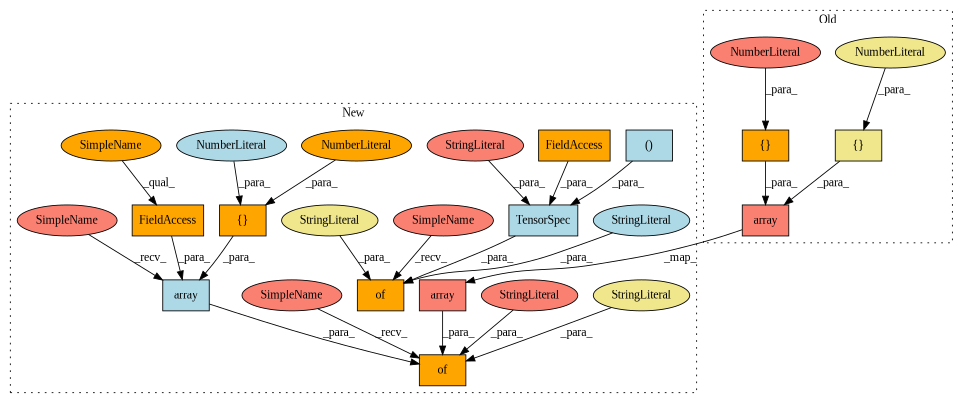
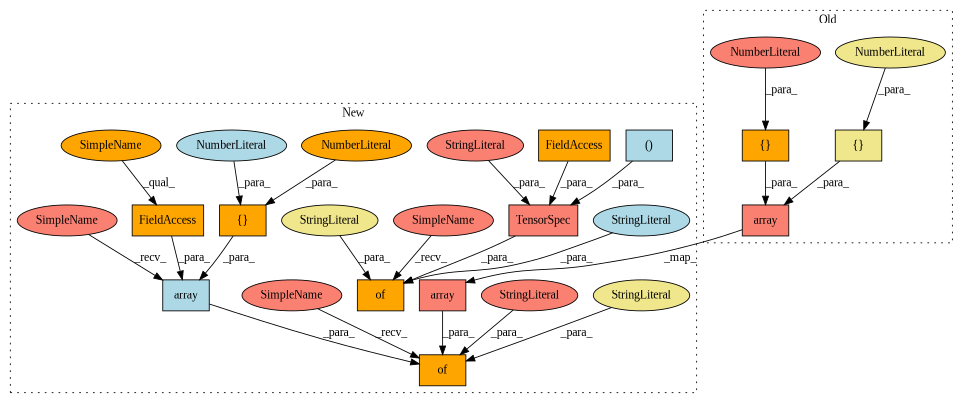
node "TensorSpec": fillcolor lightblue -> salmon
